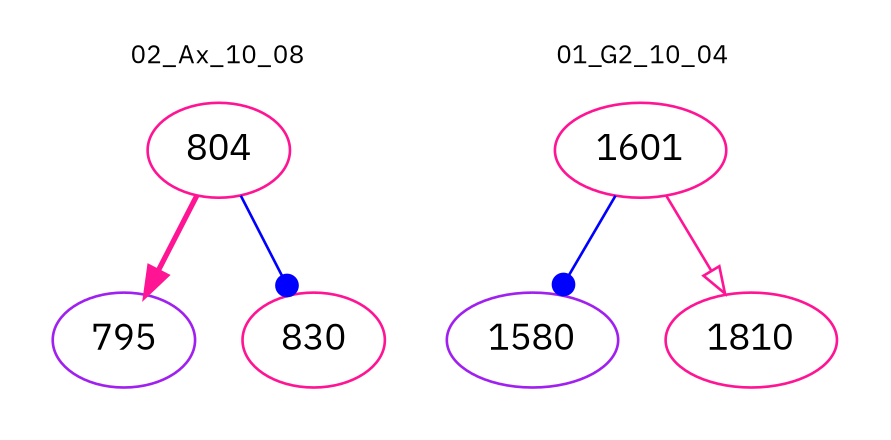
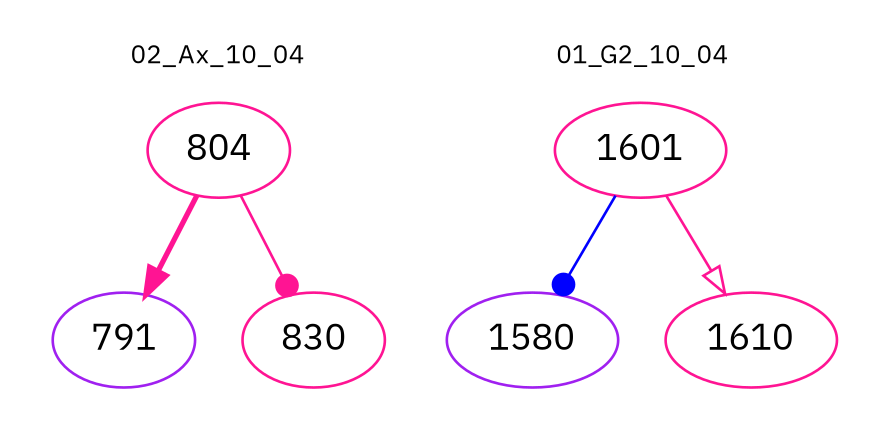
cluster "02_Ax_10_08": label "02_Ax_10_08" -> "02_Ax_10_04"
edge "804" -> "830": color blue -> deeppink
node "795": label "795" -> "791"
node "1810": label "1810" -> "1610"
